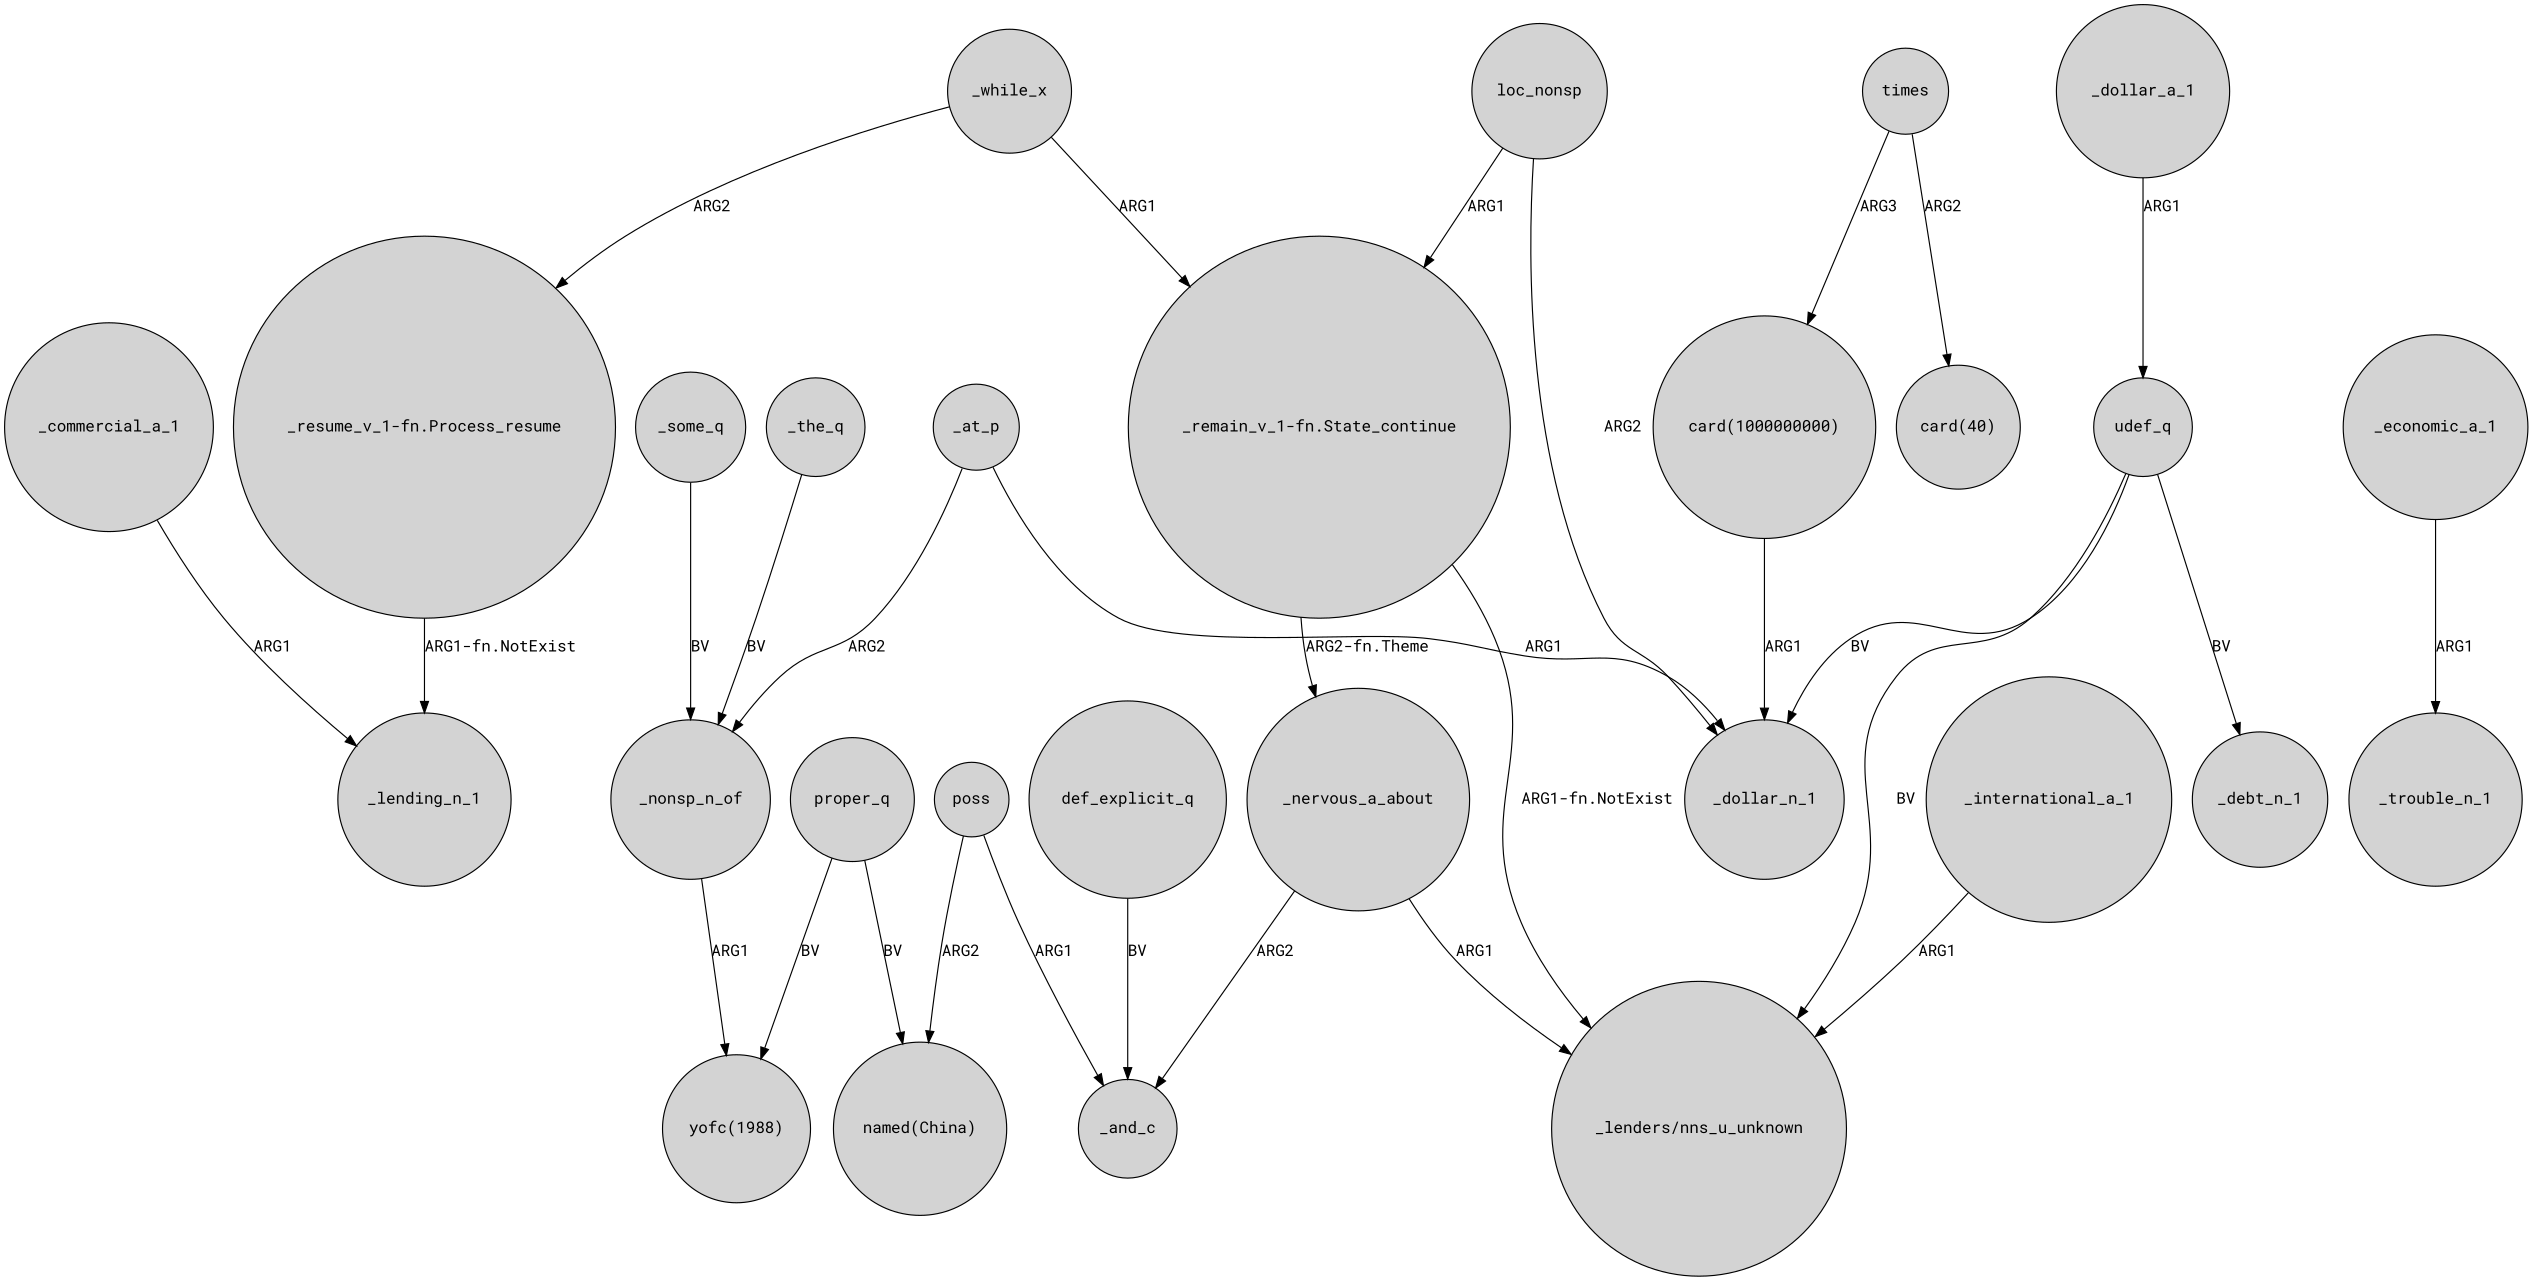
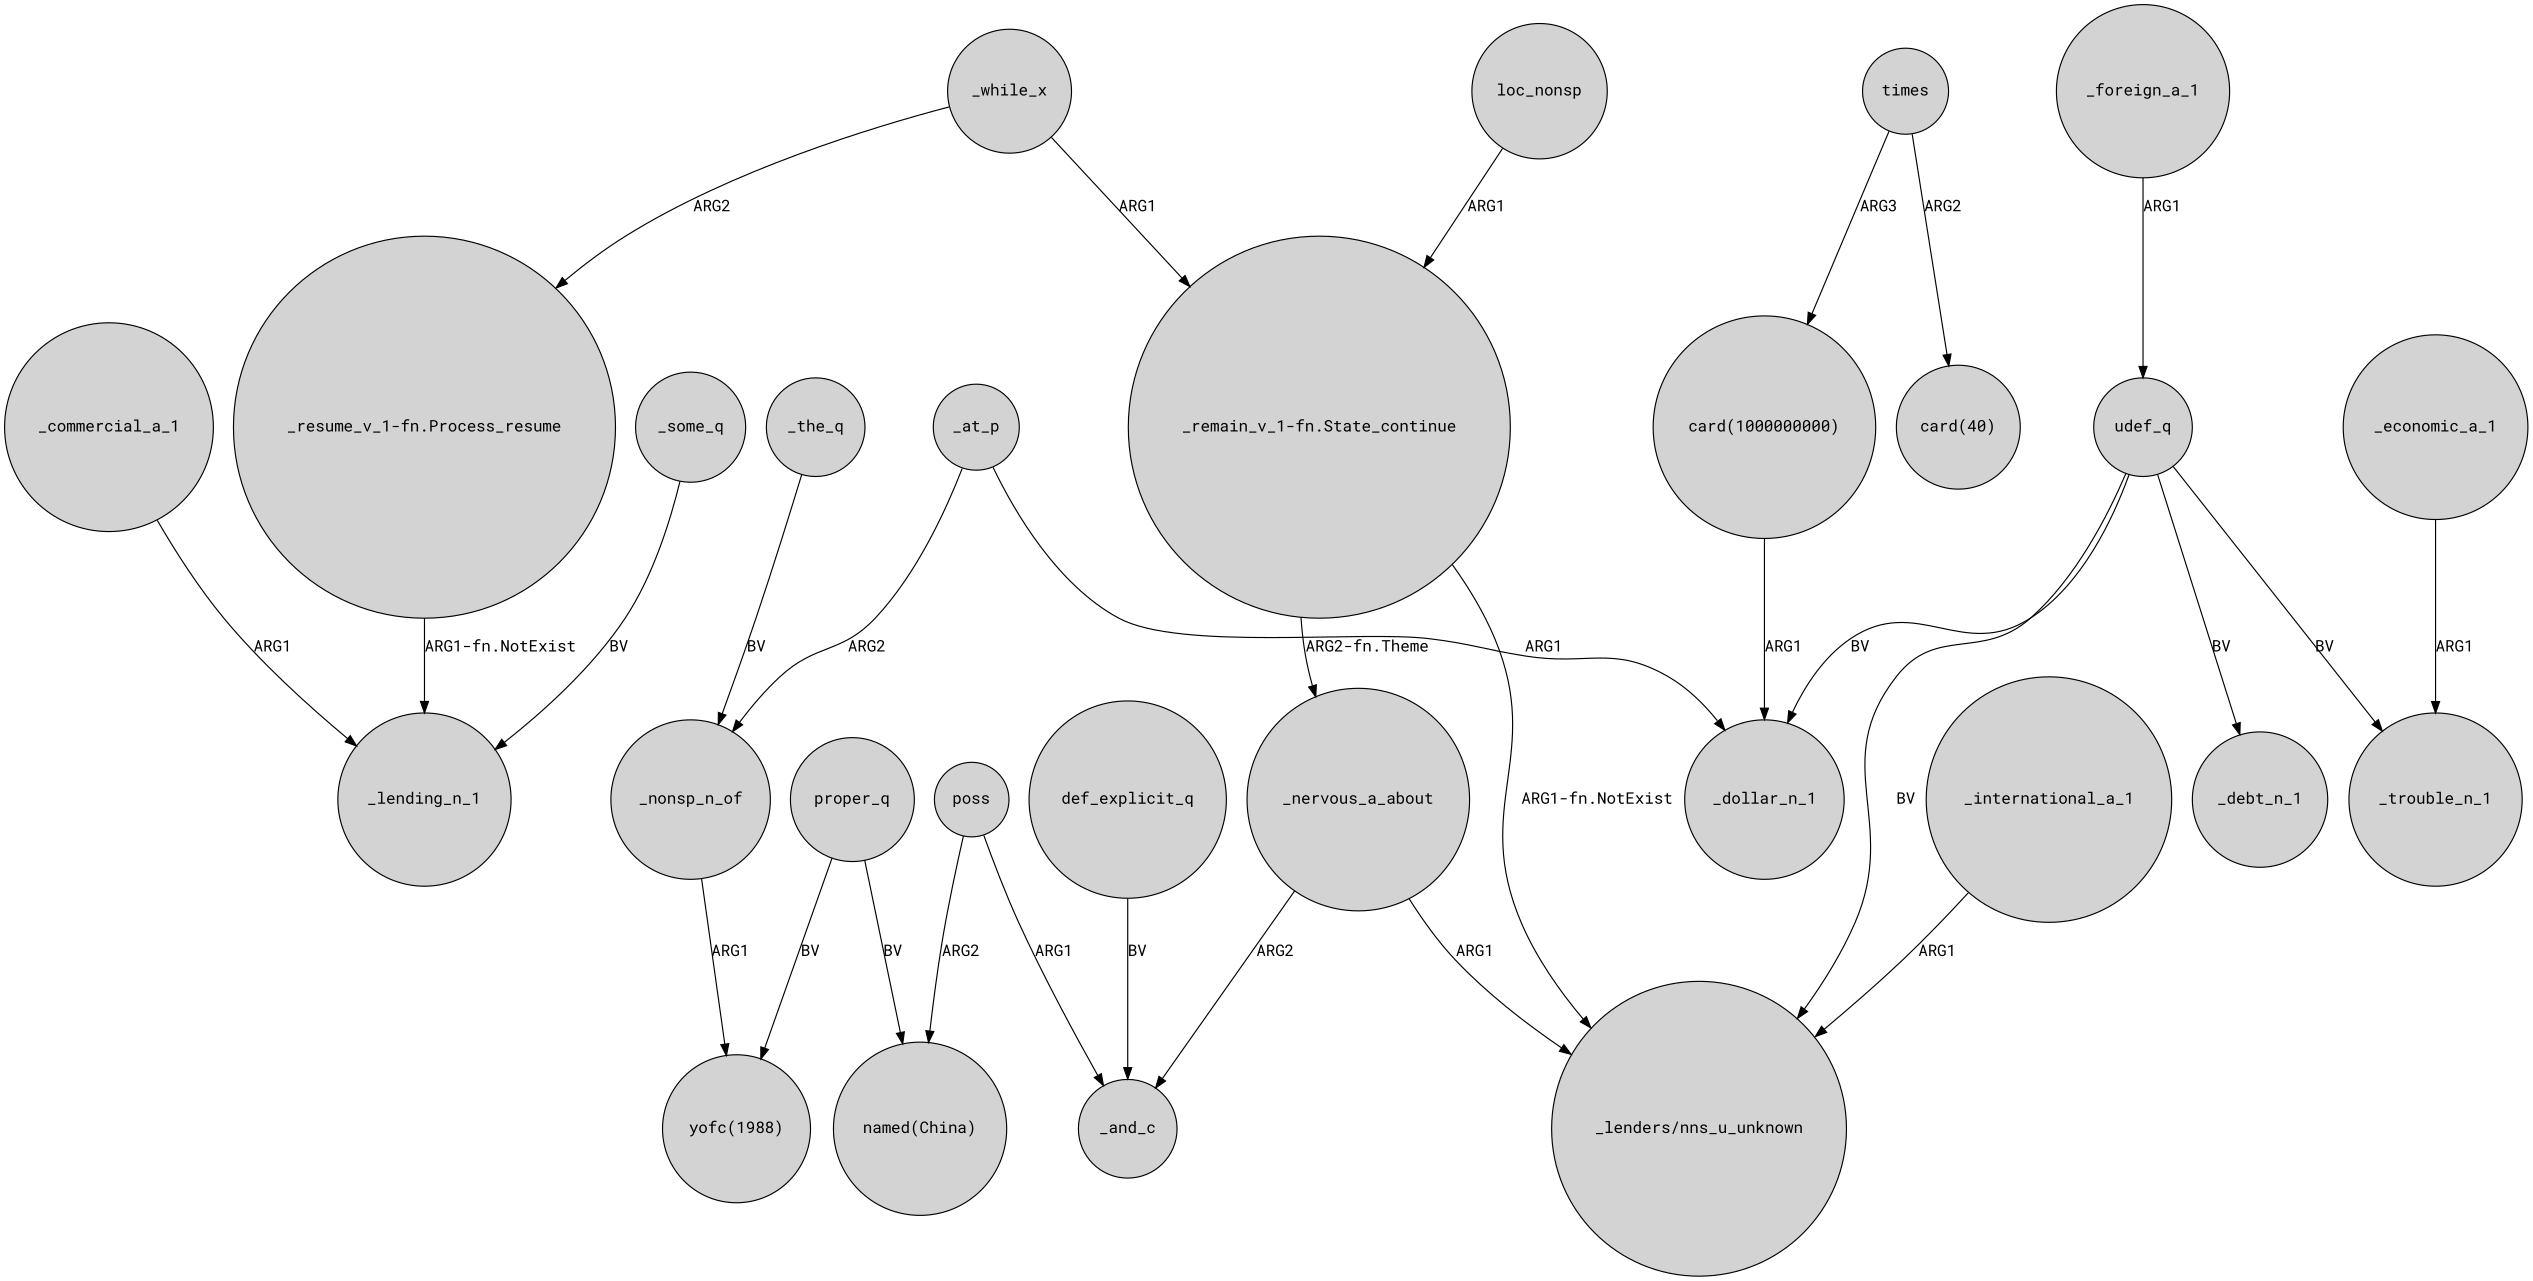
node "_dollar_a_1": label "_dollar_a_1" -> "_foreign_a_1"
edge "loc_nonsp" -> "_dollar_n_1": removed, label "ARG2"
edge "udef_q" -> "_trouble_n_1": added, label "BV"
edge "_some_q" -> "_nonsp_n_of": now "_some_q" -> "_lending_n_1"
